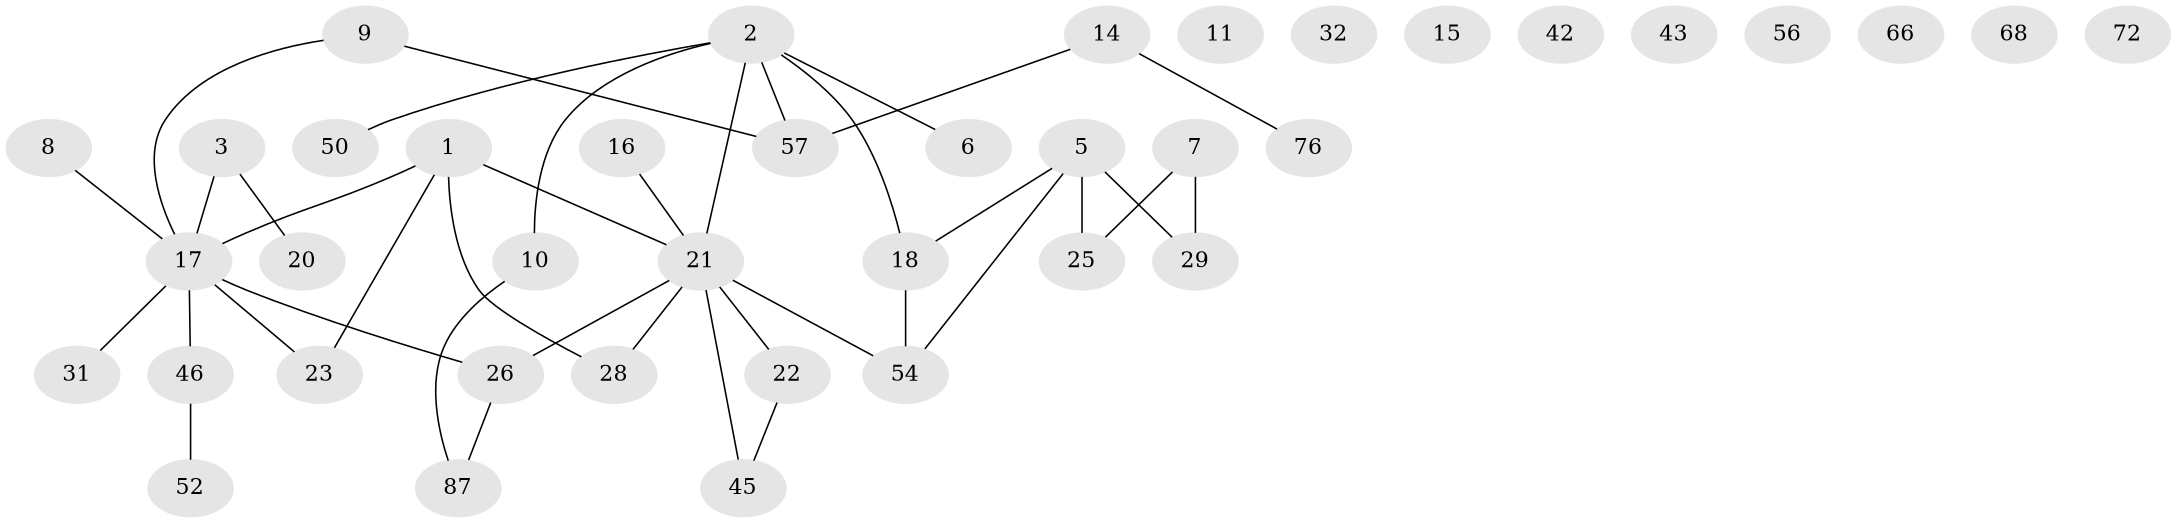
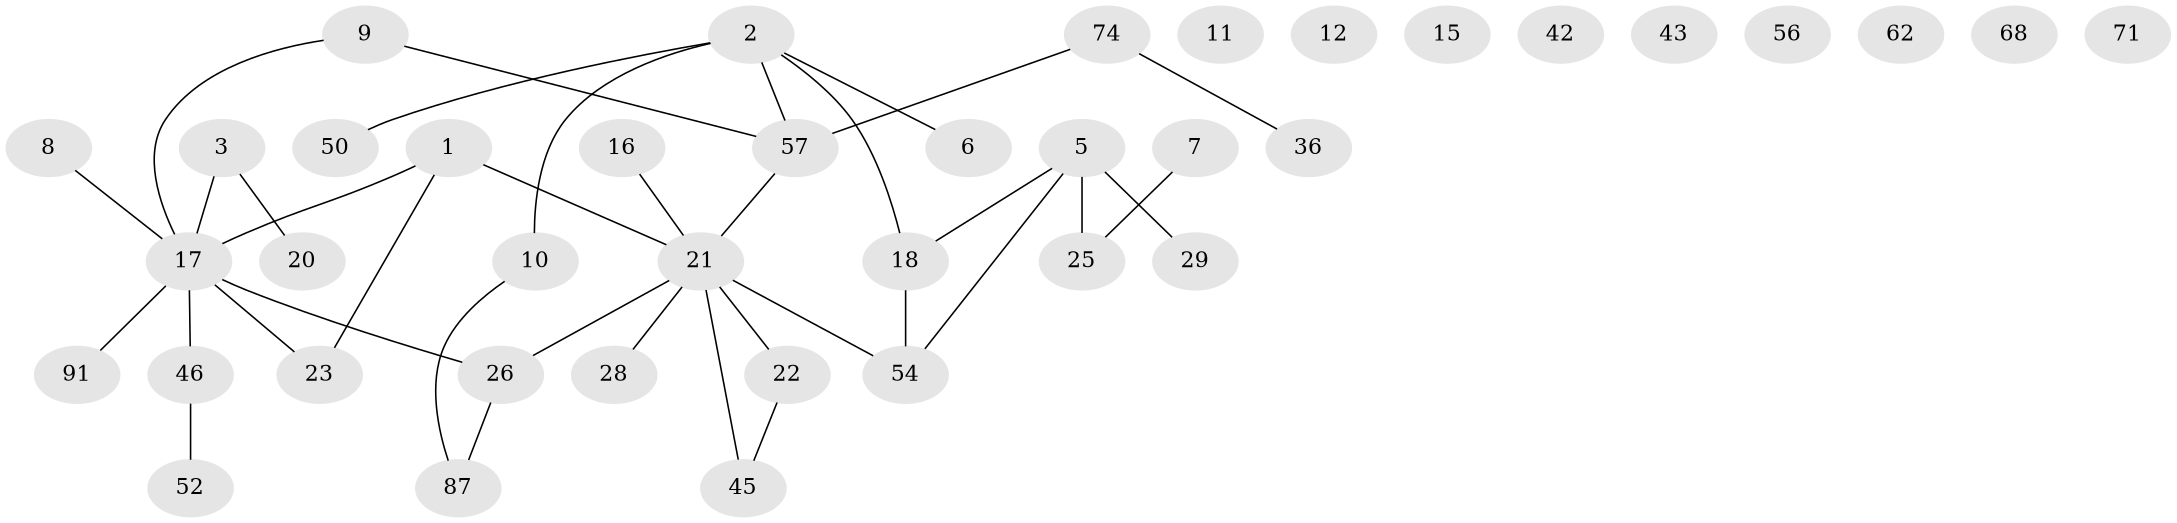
node "14": label "14" -> "74"
node "32": label "32" -> "12"
node "66": label "66" -> "62"
node "72": label "72" -> "71"
edge "2" -- "21": now "57" -- "21"
node "76": label "76" -> "36"
edge "7" -- "29": removed
edge "1" -- "28": removed
node "31": label "31" -> "91"
